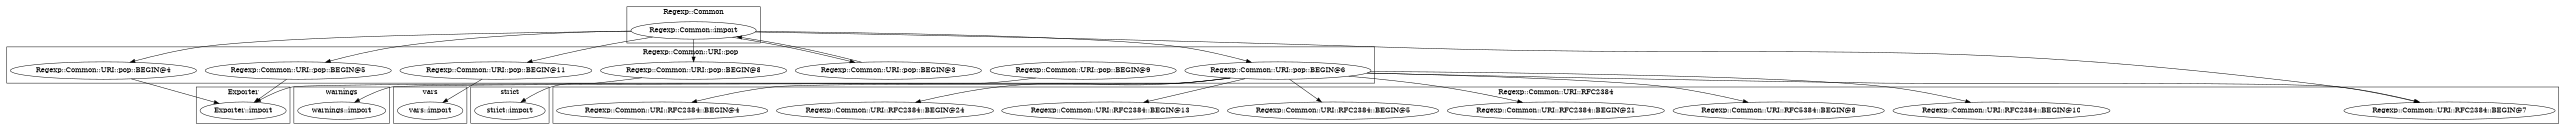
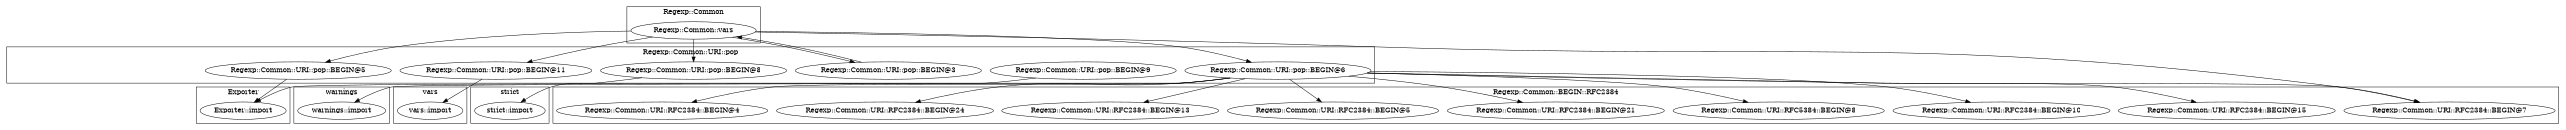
node "Regexp::Common::import": label "Regexp::Common::import" -> "Regexp::Common::vars"
node "Regexp::Common::URI::pop::BEGIN@4": removed
cluster "Regexp::Common::URI::RFC2384": label "Regexp::Common::URI::RFC2384" -> "Regexp::Common::BEGIN::RFC2384"
node "Regexp::Common::URI::RFC2384::BEGIN@15": added
